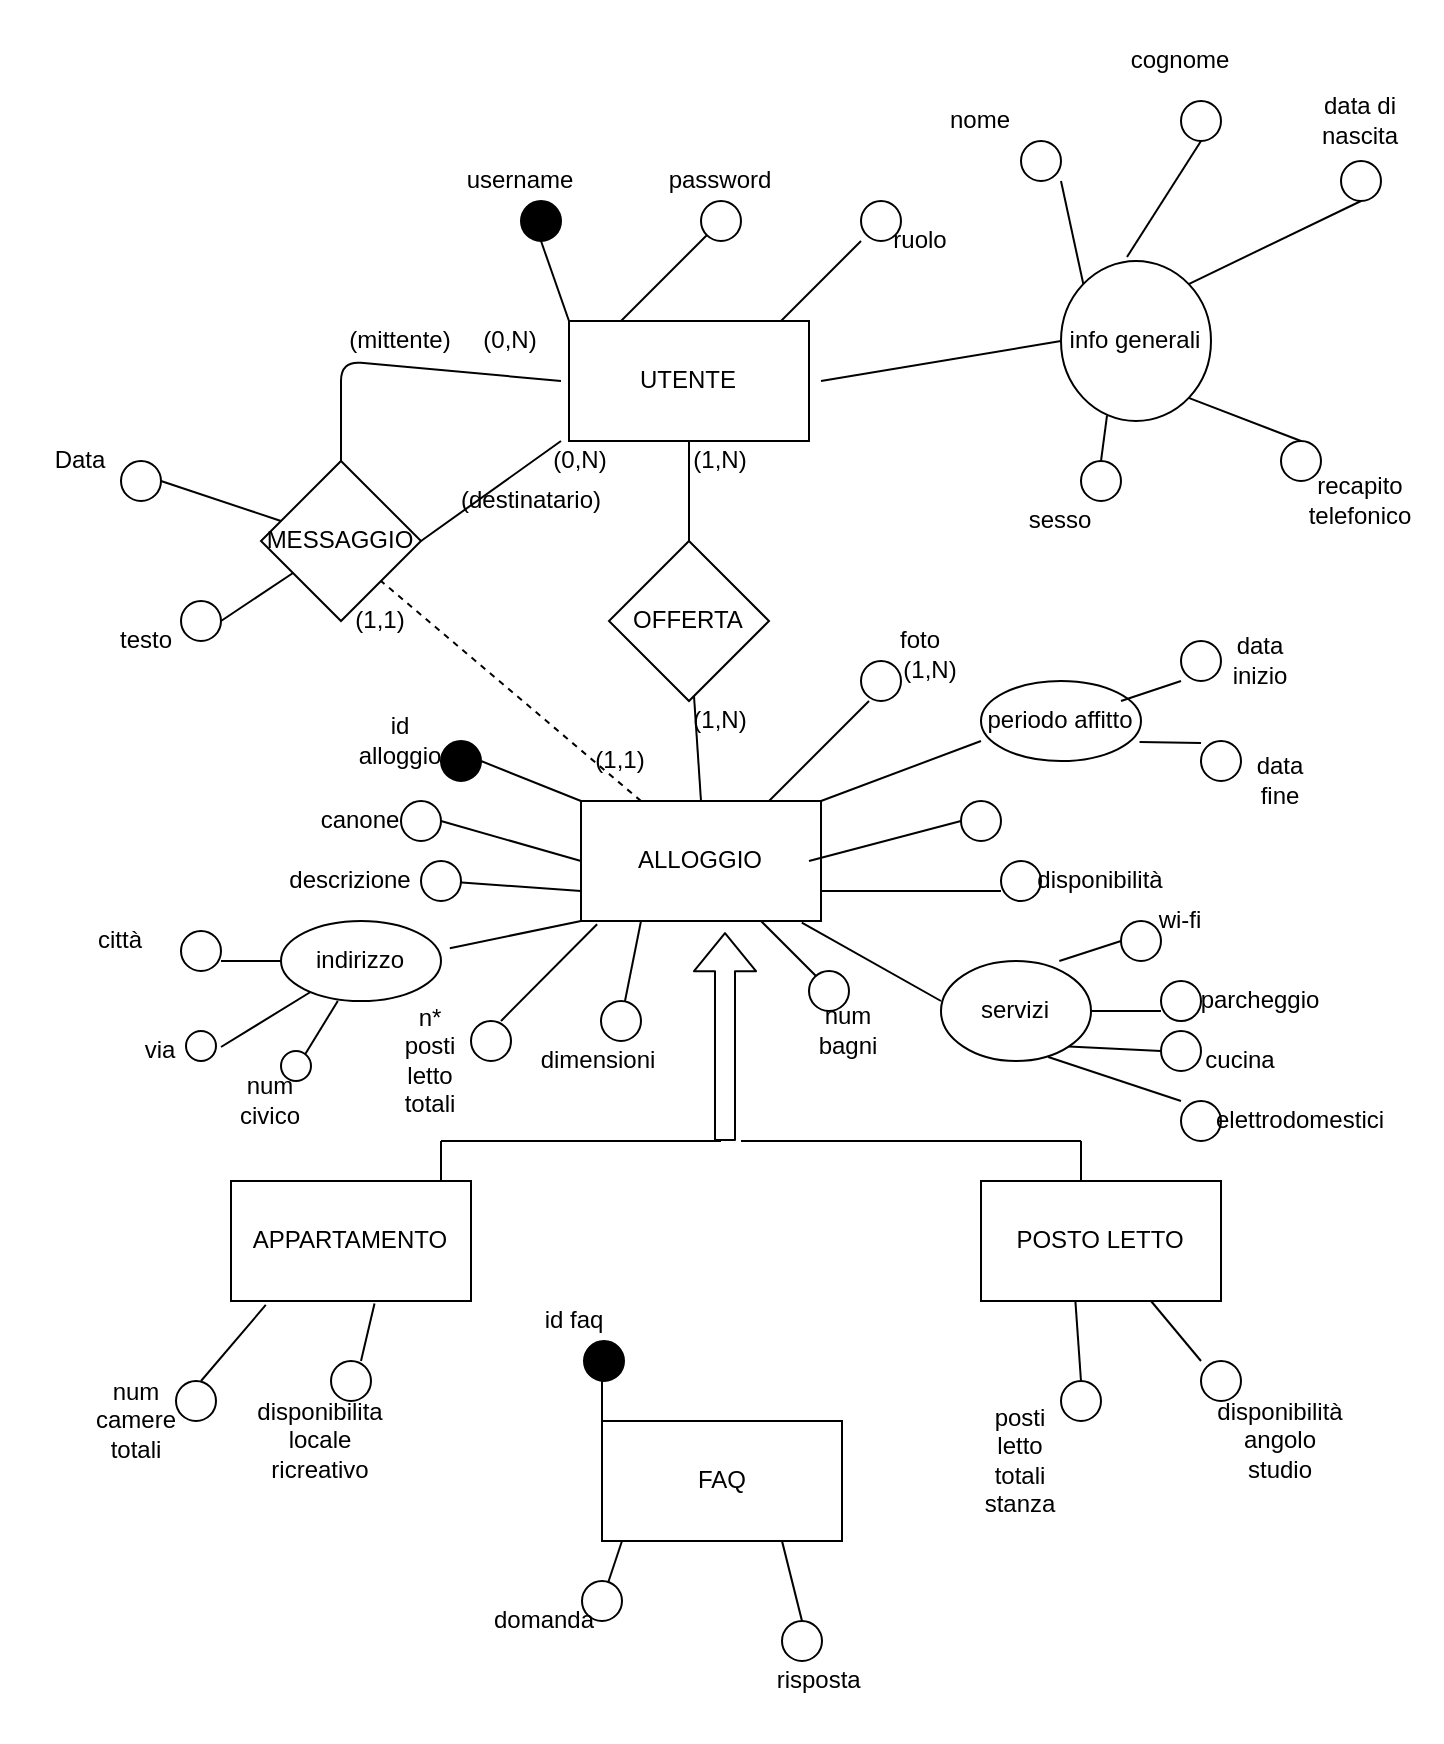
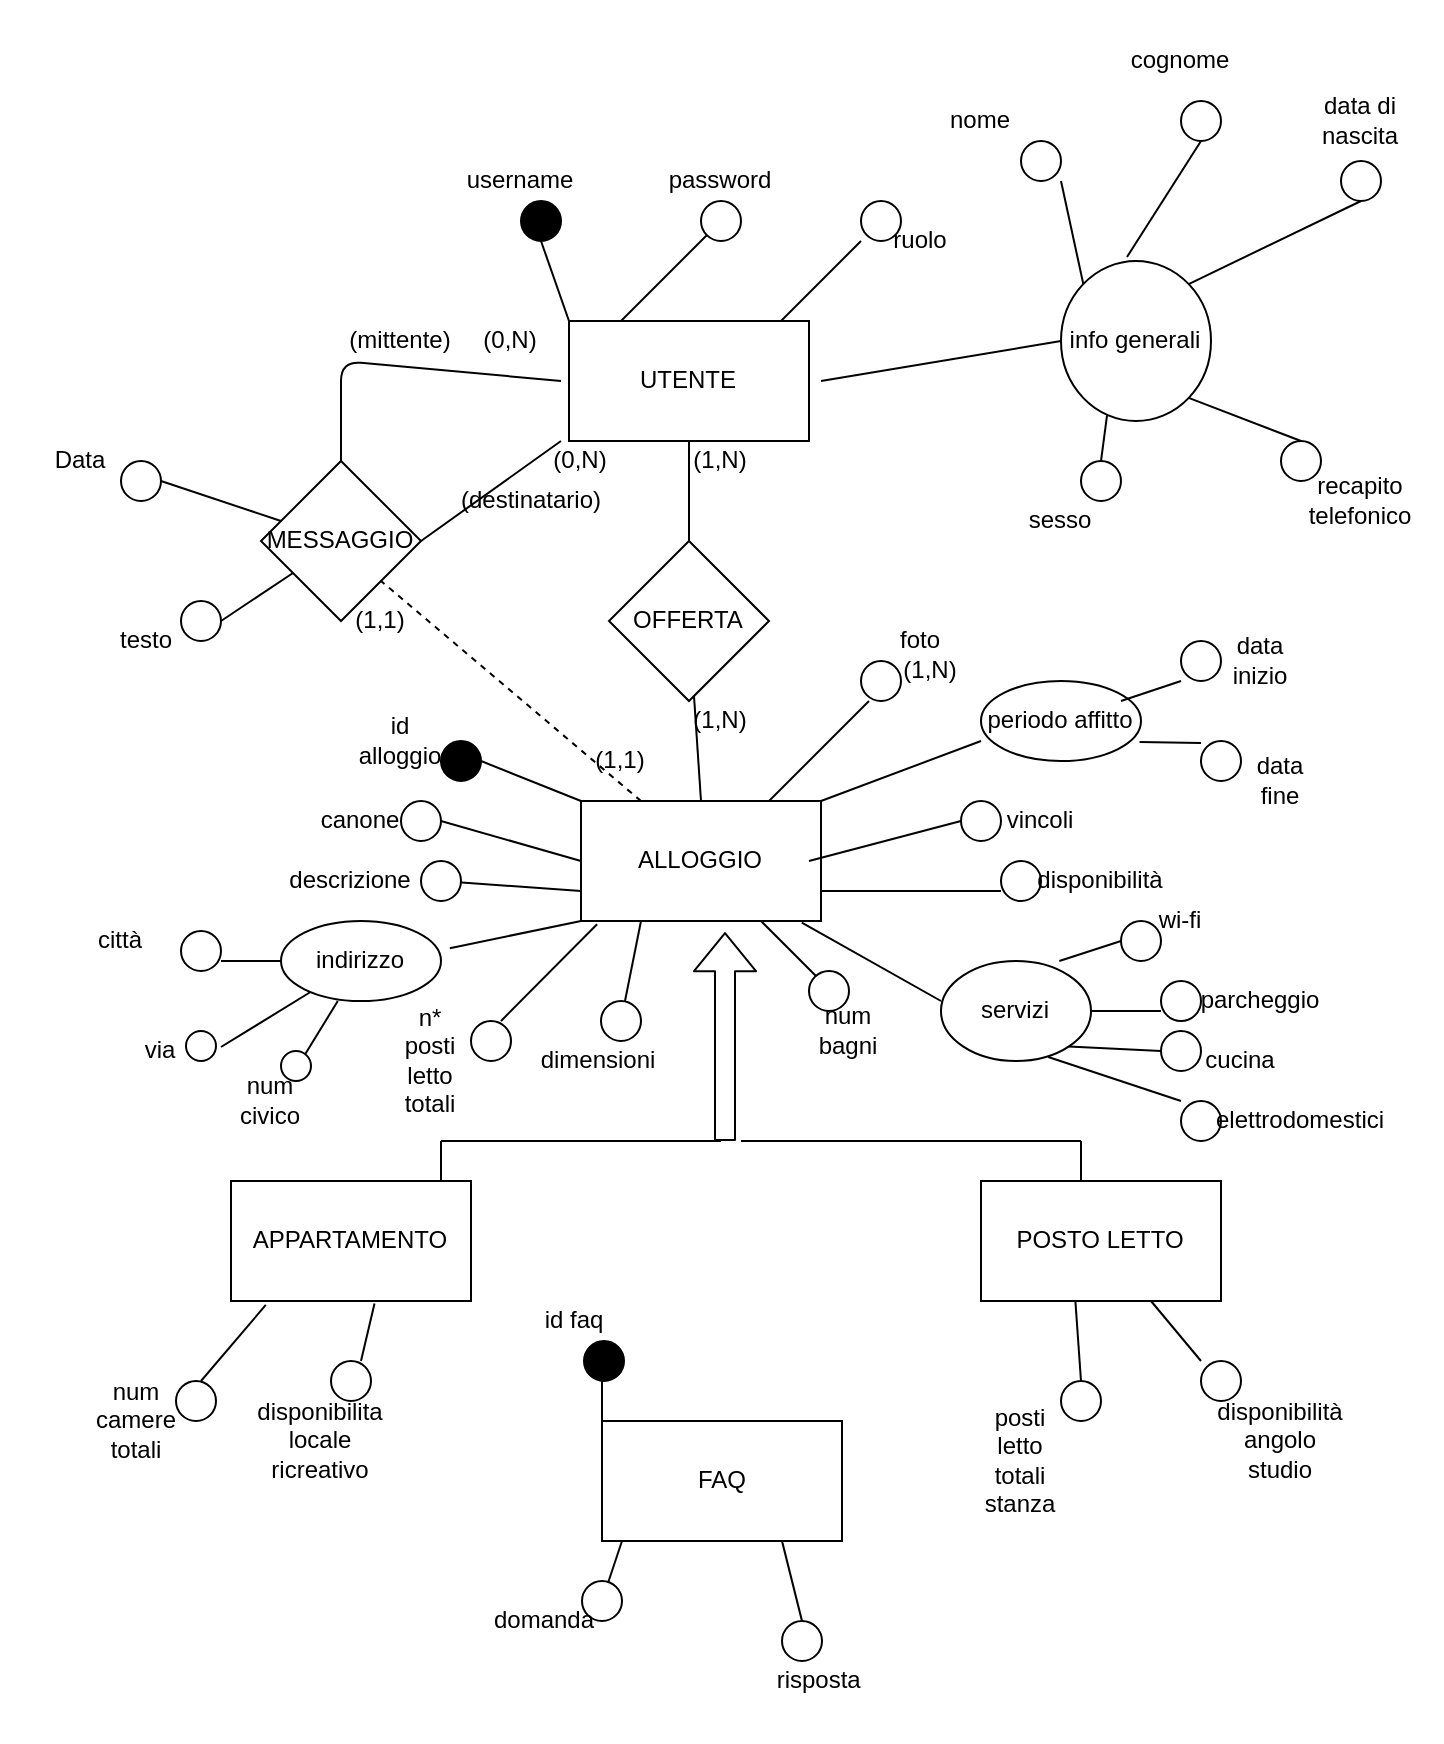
node "vincoli": added
